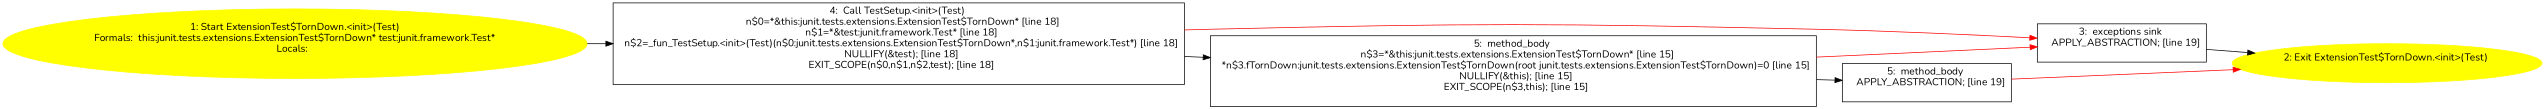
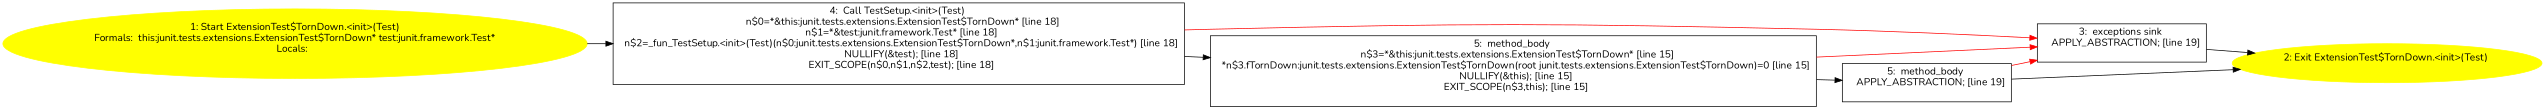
edge "5:  method_body APPLY_ABSTRACTION; [line 19]" -> "3:  exceptions sink APPLY_ABSTRACTION; [line 19]": added
edge "5:  method_body APPLY_ABSTRACTION; [line 19]" -> "2: Exit ExtensionTest$TornDown.<init>(Test)": color red -> black
